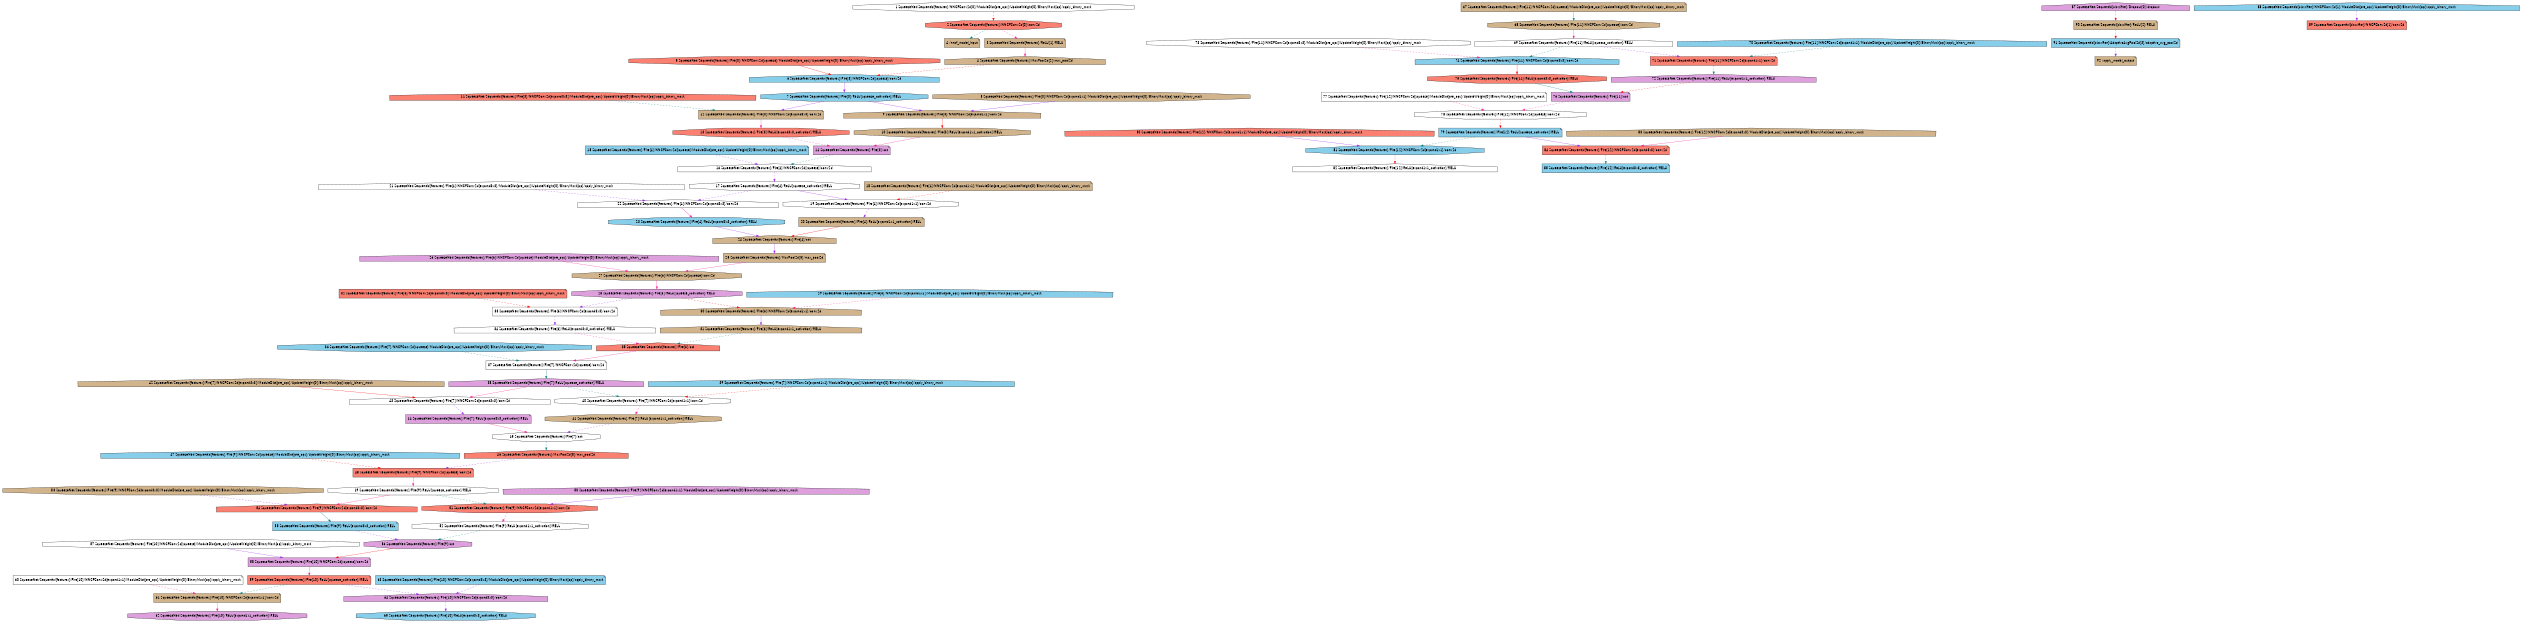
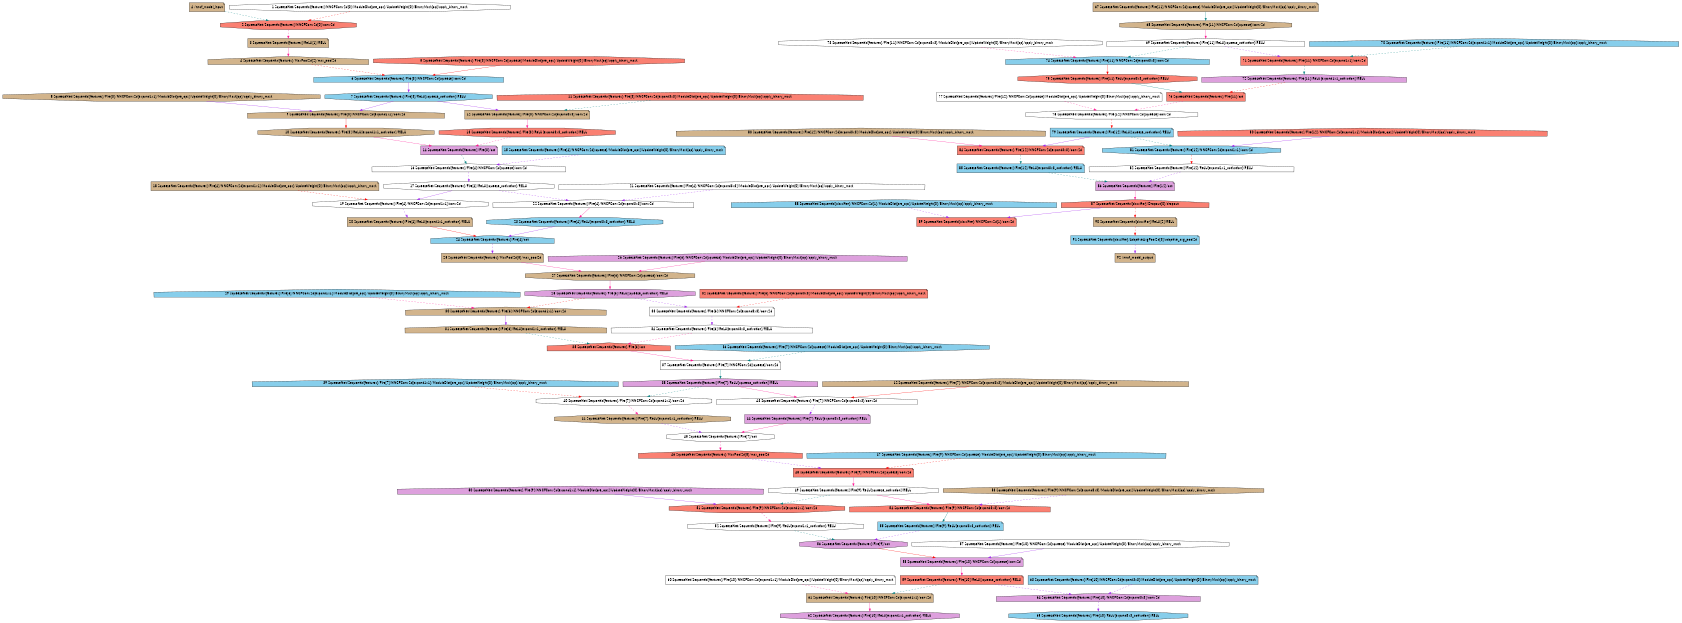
node "87 SqueezeNet/Sequential[classifier]/Dropout[0]/dropout": fillcolor plum -> salmon
edge "2 SqueezeNet/Sequential[features]/NNCFConv2d[0]/conv2d" -> "4 /nncf_model_input": reversed
node "92 /apply_model_output": label "92 /apply_model_output" -> "92 /nncf_model_output"
node "76 SqueezeNet/Sequential[features]/Fire[11]/cat": fillcolor plum -> salmon
node "86 SqueezeNet/Sequential[features]/Fire[12]/cat": added
edge "87 SqueezeNet/Sequential[classifier]/Dropout[0]/dropout" -> "89 SqueezeNet/Sequential[classifier]/NNCFConv2d[1]/conv2d": added
node "24 SqueezeNet/Sequential[features]/Fire[4]/cat": fillcolor tan -> skyblue
edge "24 SqueezeNet/Sequential[features]/Fire[4]/cat" -> "25 SqueezeNet/Sequential[features]/MaxPool2d[5]/max_pool2d": style solid -> dashed
edge "45 SqueezeNet/Sequential[features]/Fire[7]/cat" -> "46 SqueezeNet/Sequential[features]/MaxPool2d[8]/max_pool2d": color teal -> deeppink
